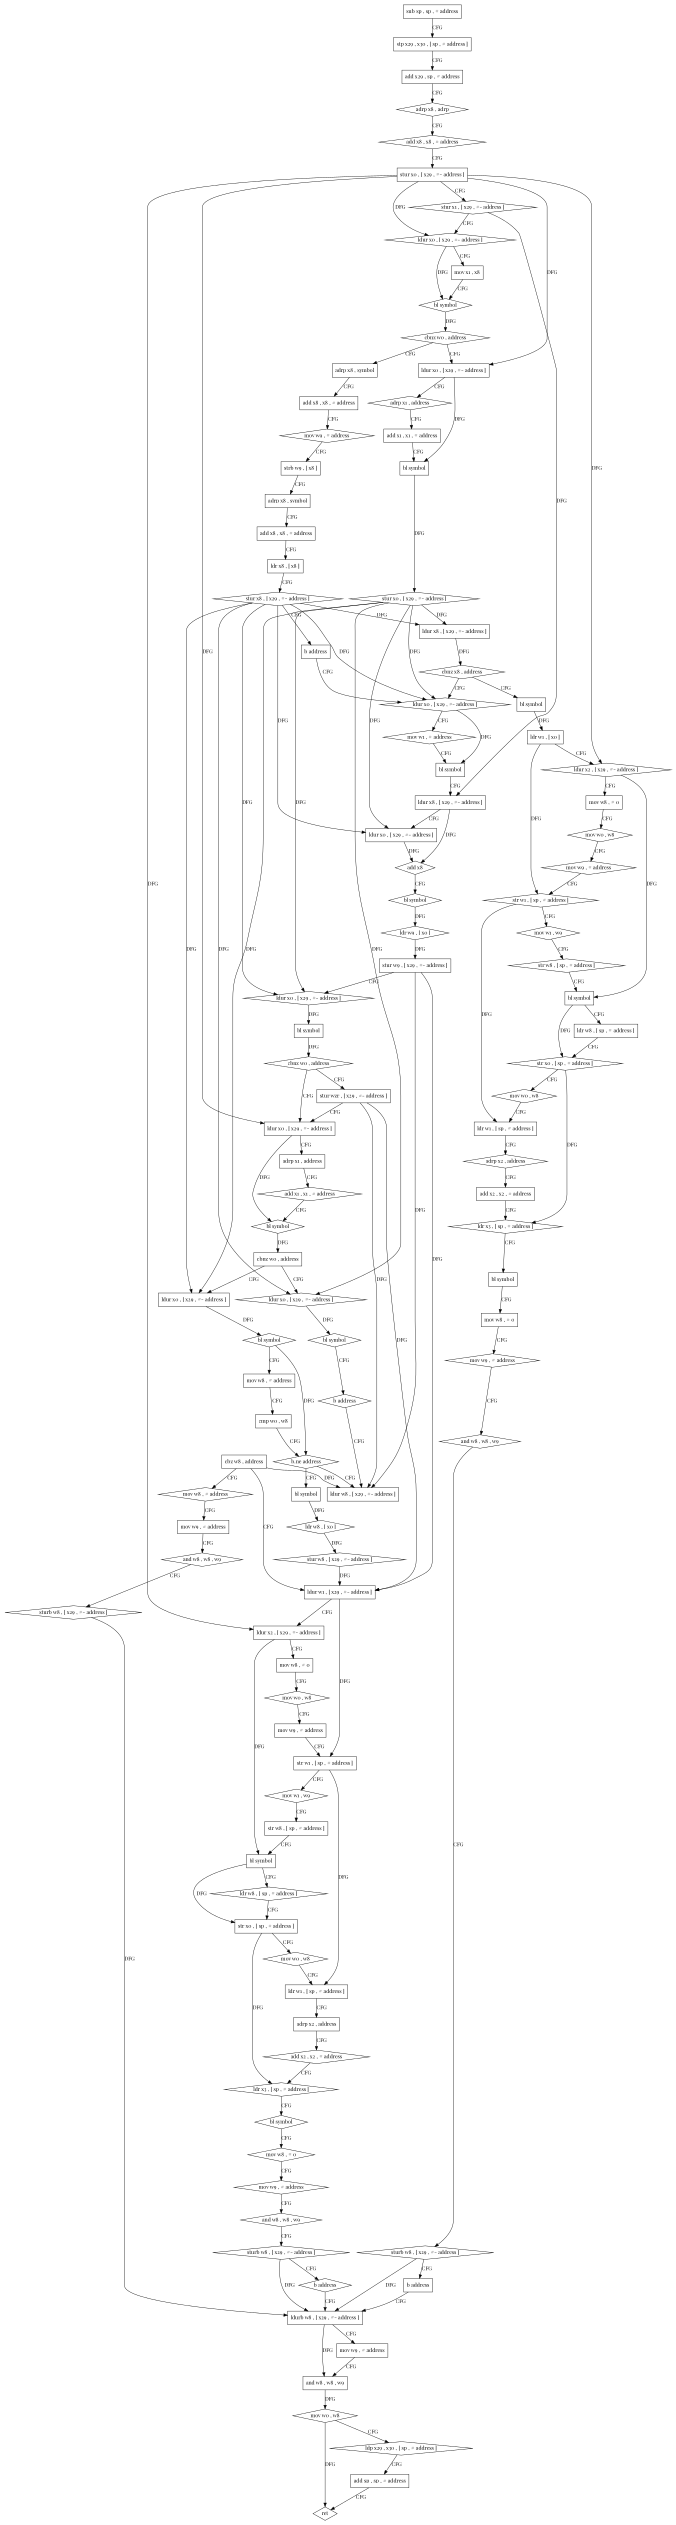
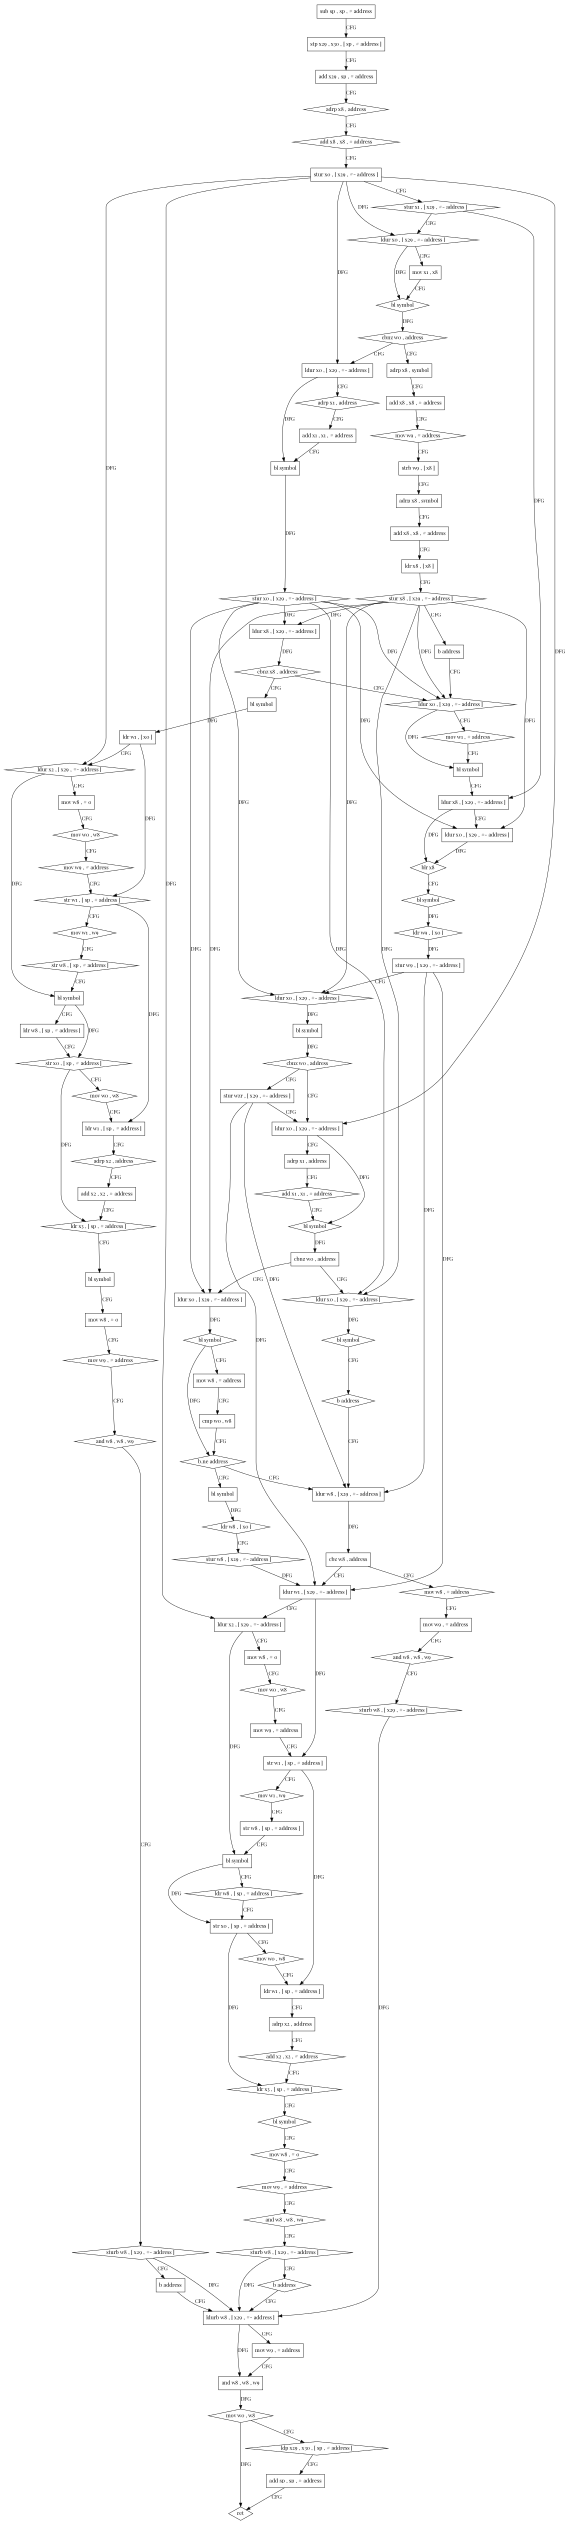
node "adrp x8 , adrp": label "adrp x8 , adrp" -> "adrp x8 , address"
node "add x8": label "add x8" -> "blr x8"
edge "cbz w8 , address" -> "ldur w8 , [ x29 , #- address ]": reversed
edge "ldr w8 , [ x0 ]" -> "stur w8 , [ x29 , #- address ]": label "DFG" -> "CFG"
